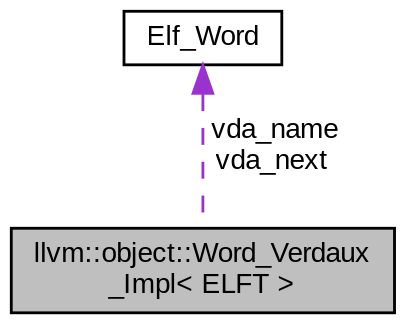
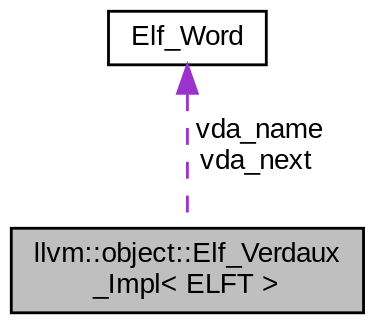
node "llvm::object::Word_Verdaux _Impl< ELFT >": label "llvm::object::Word_Verdaux _Impl< ELFT >" -> "llvm::object::Elf_Verdaux _Impl< ELFT >"
